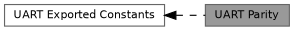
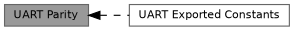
edge "UART Parity" -> "UART Exported Constants": reversed
